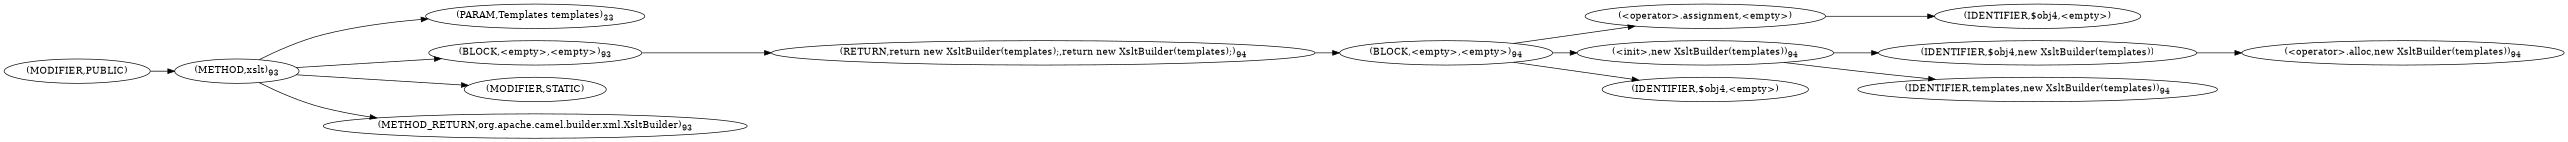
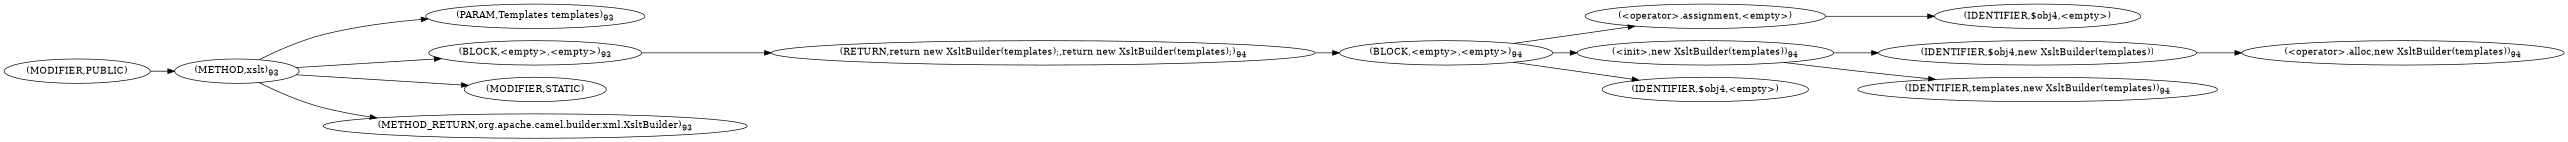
node "(PARAM,Templates templates)": text "33" -> "93"
